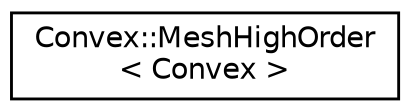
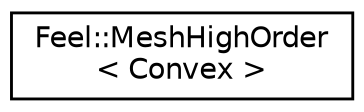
node "Convex::MeshHighOrder < Convex >": label "Convex::MeshHighOrder < Convex >" -> "Feel::MeshHighOrder < Convex >"
